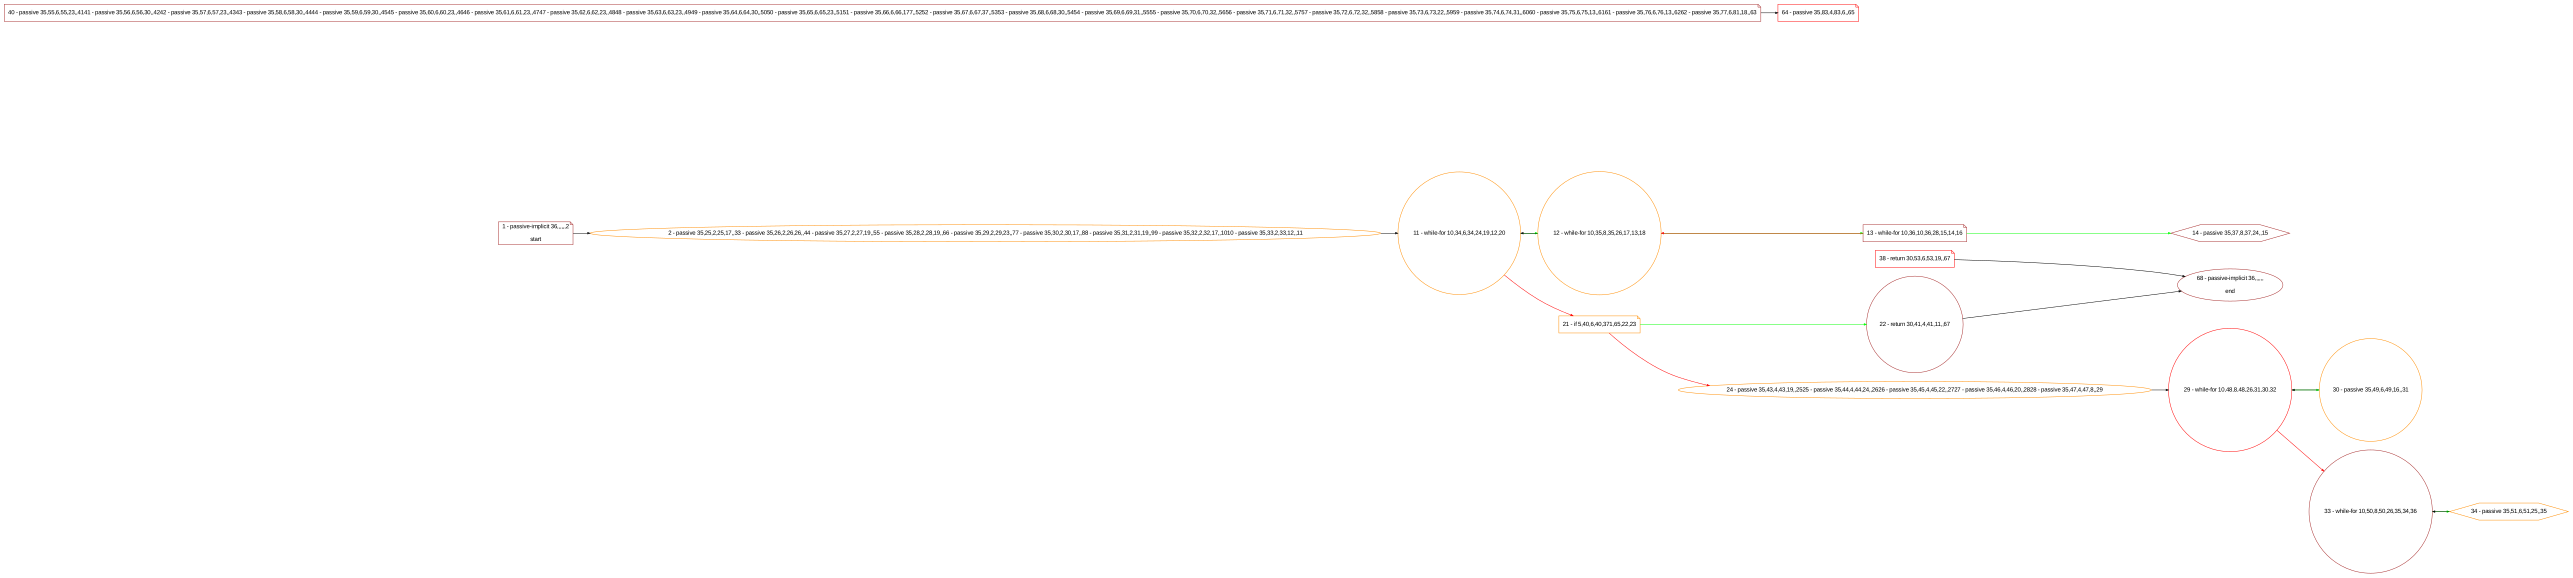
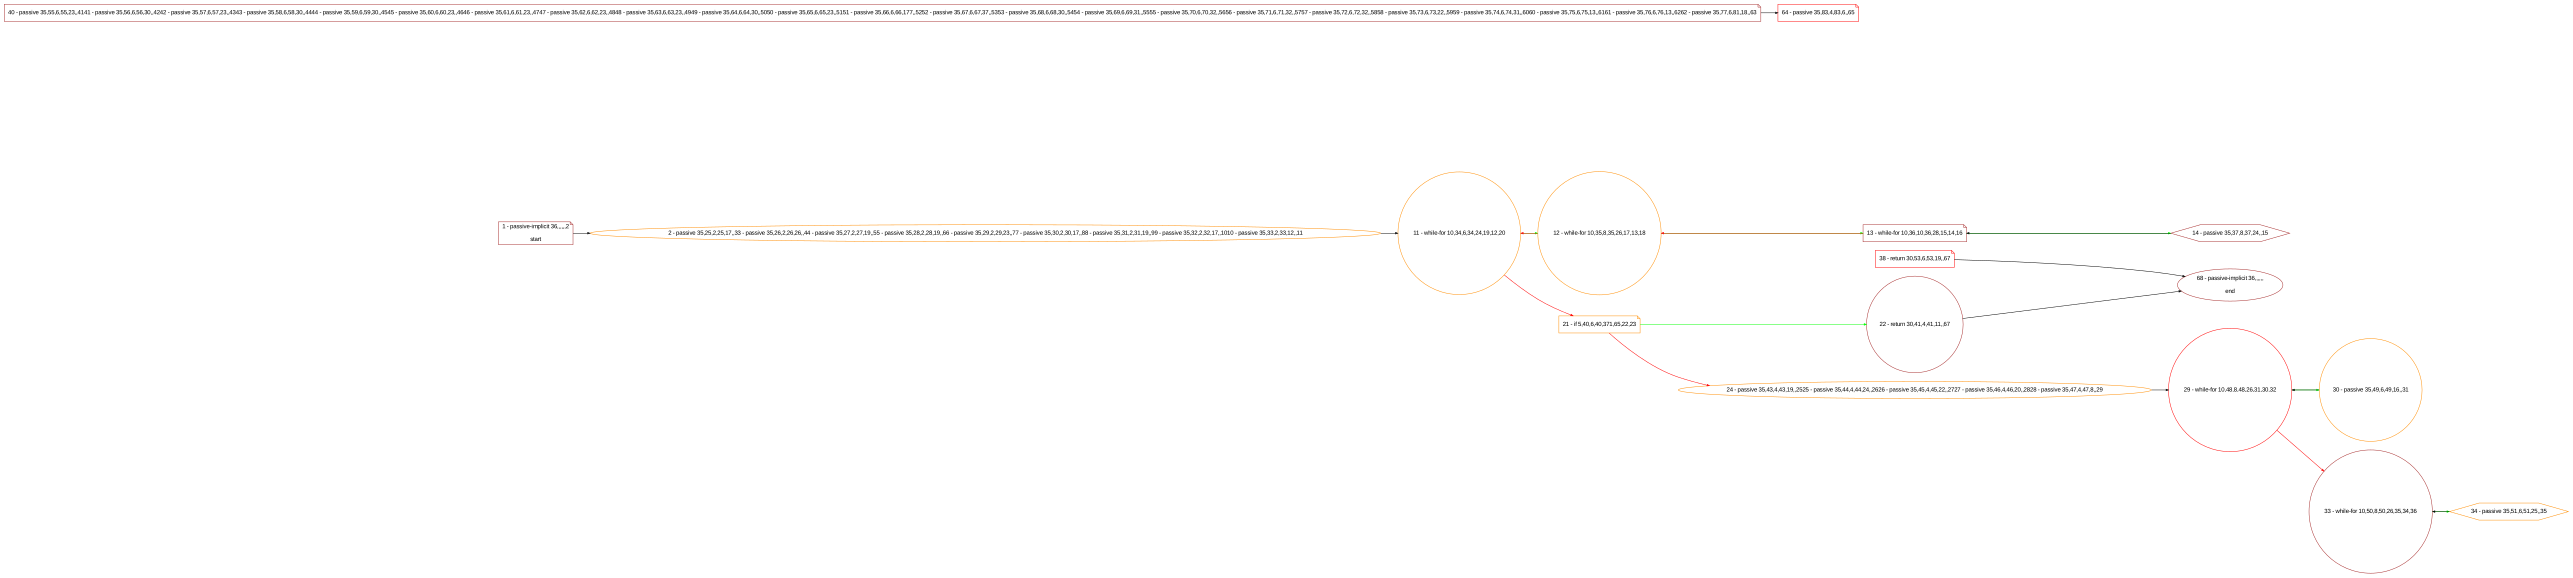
edge "12 - while-for 10,35,8,35,26,17,13,18" -> "11 - while-for 10,34,6,34,24,19,12,20": color #000000 -> #ff0000
edge "14 - passive 35,37,8,37,24,,15" -> "13 - while-for 10,36,10,36,28,15,14,16": added
